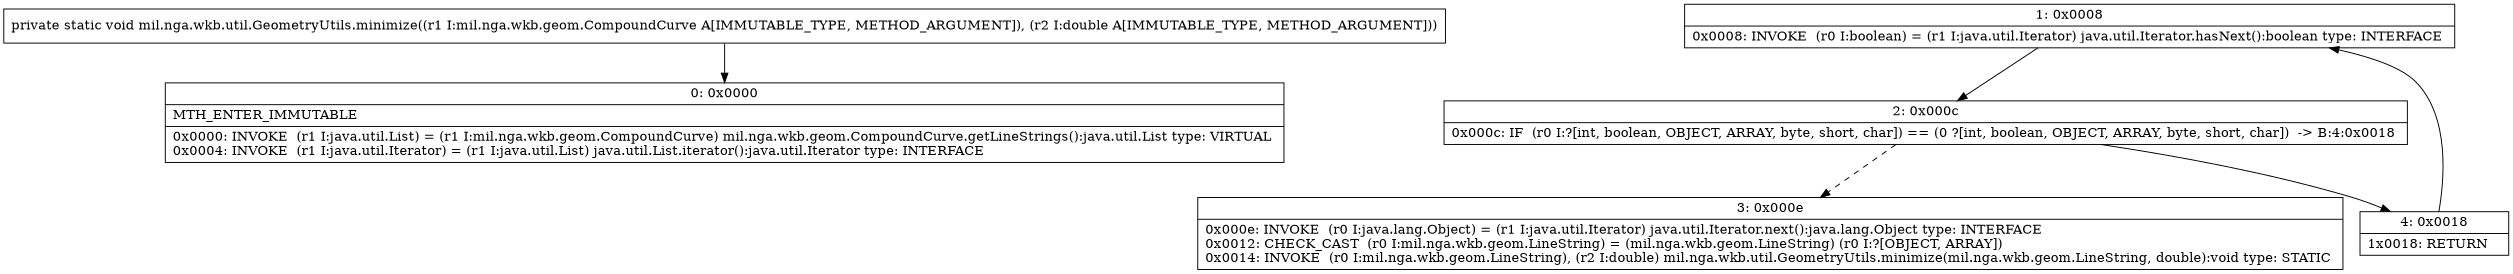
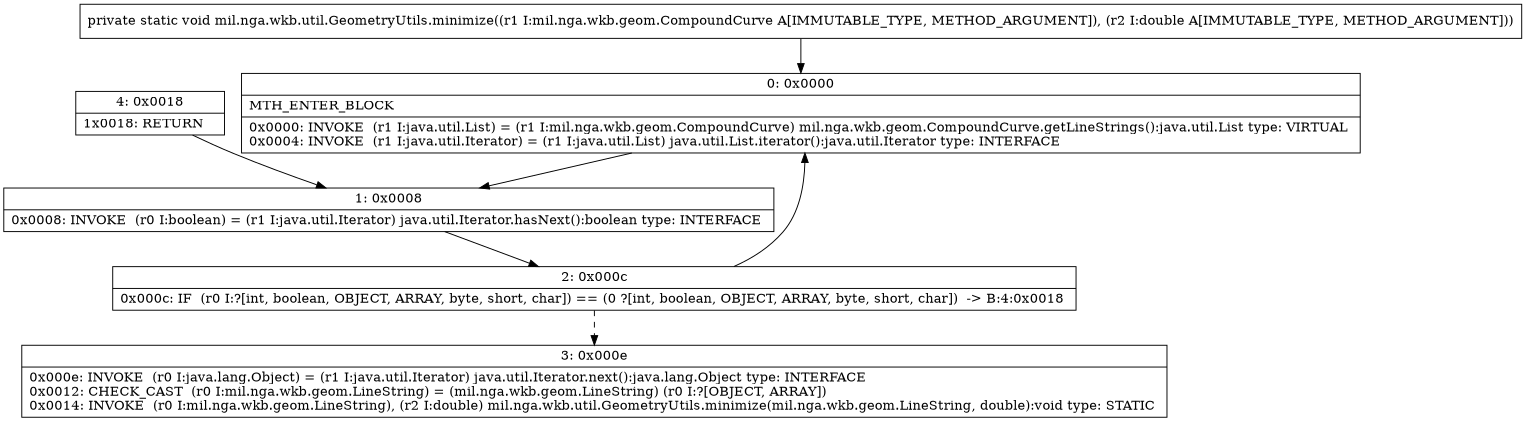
node "0: 0x0000": text "MTH_ENTER_IMMUTABLE" -> "MTH_ENTER_BLOCK"
edge "0: 0x0000" -> "1: 0x0008": added
edge "2: 0x000c" -> "4: 0x0018": now "2: 0x000c" -> "0: 0x0000"
